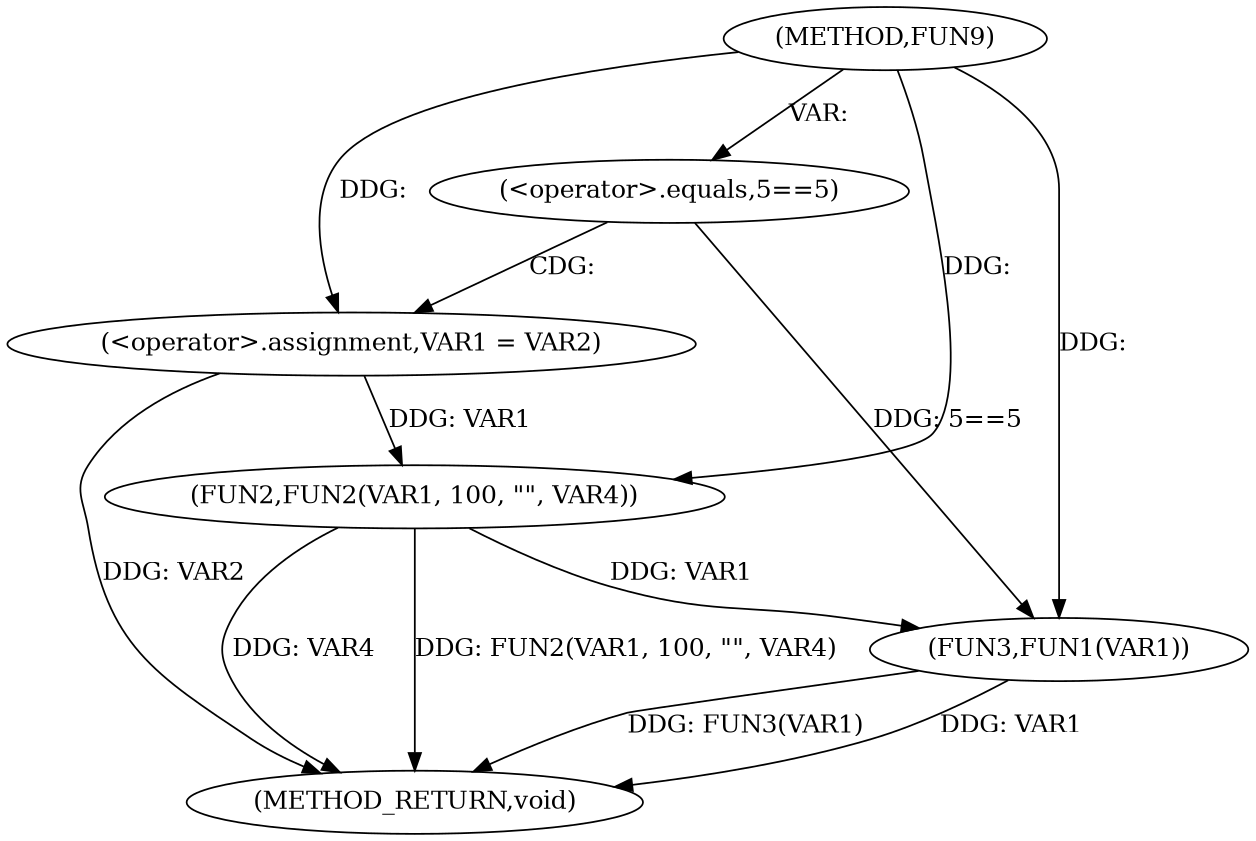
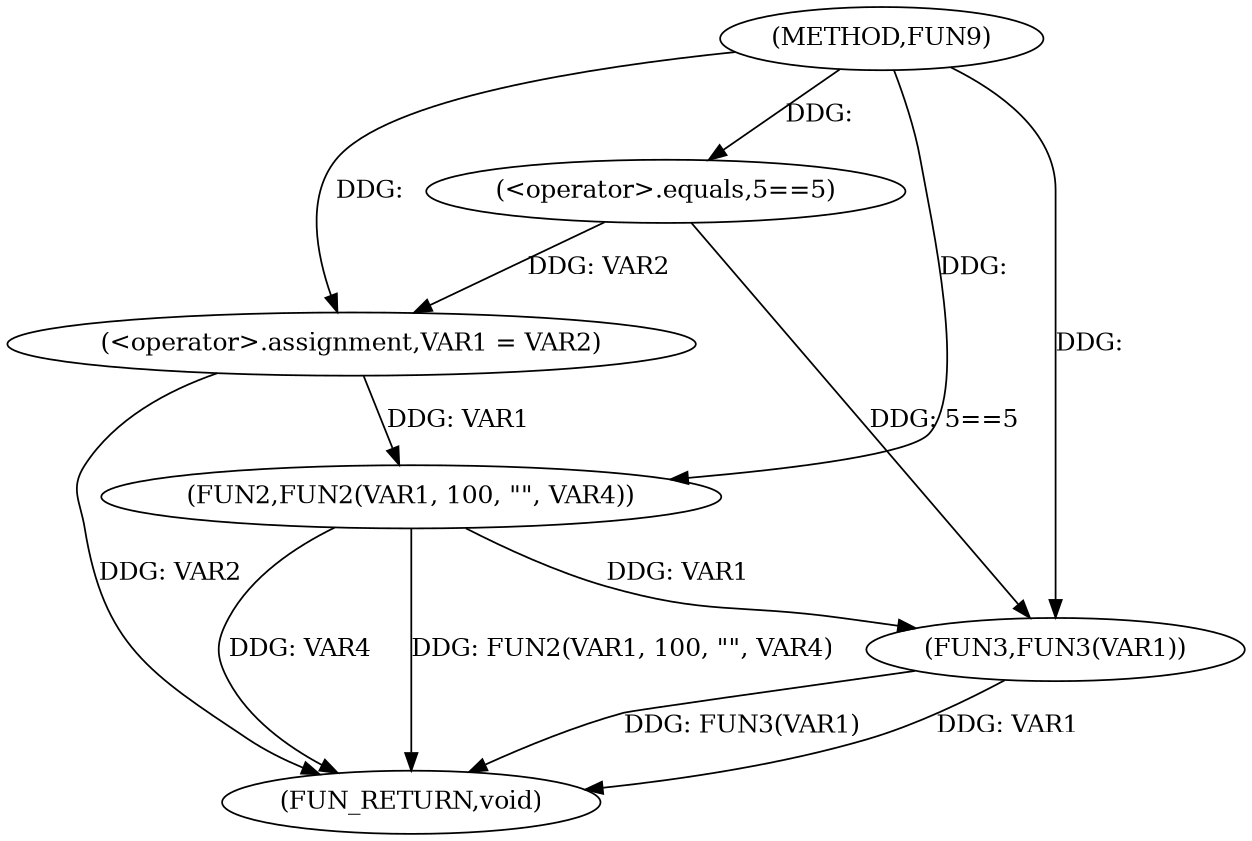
edge "(METHOD,FUN9)" -> "(<operator>.equals,5==5)": label "VAR: " -> "DDG: "
edge "(<operator>.equals,5==5)" -> "(<operator>.assignment,VAR1 = VAR2)": label "CDG: " -> "DDG: VAR2"
node "(FUN3,FUN1(VAR1))": label "(FUN3,FUN1(VAR1))" -> "(FUN3,FUN3(VAR1))"
node "(METHOD_RETURN,void)": label "(METHOD_RETURN,void)" -> "(FUN_RETURN,void)"
